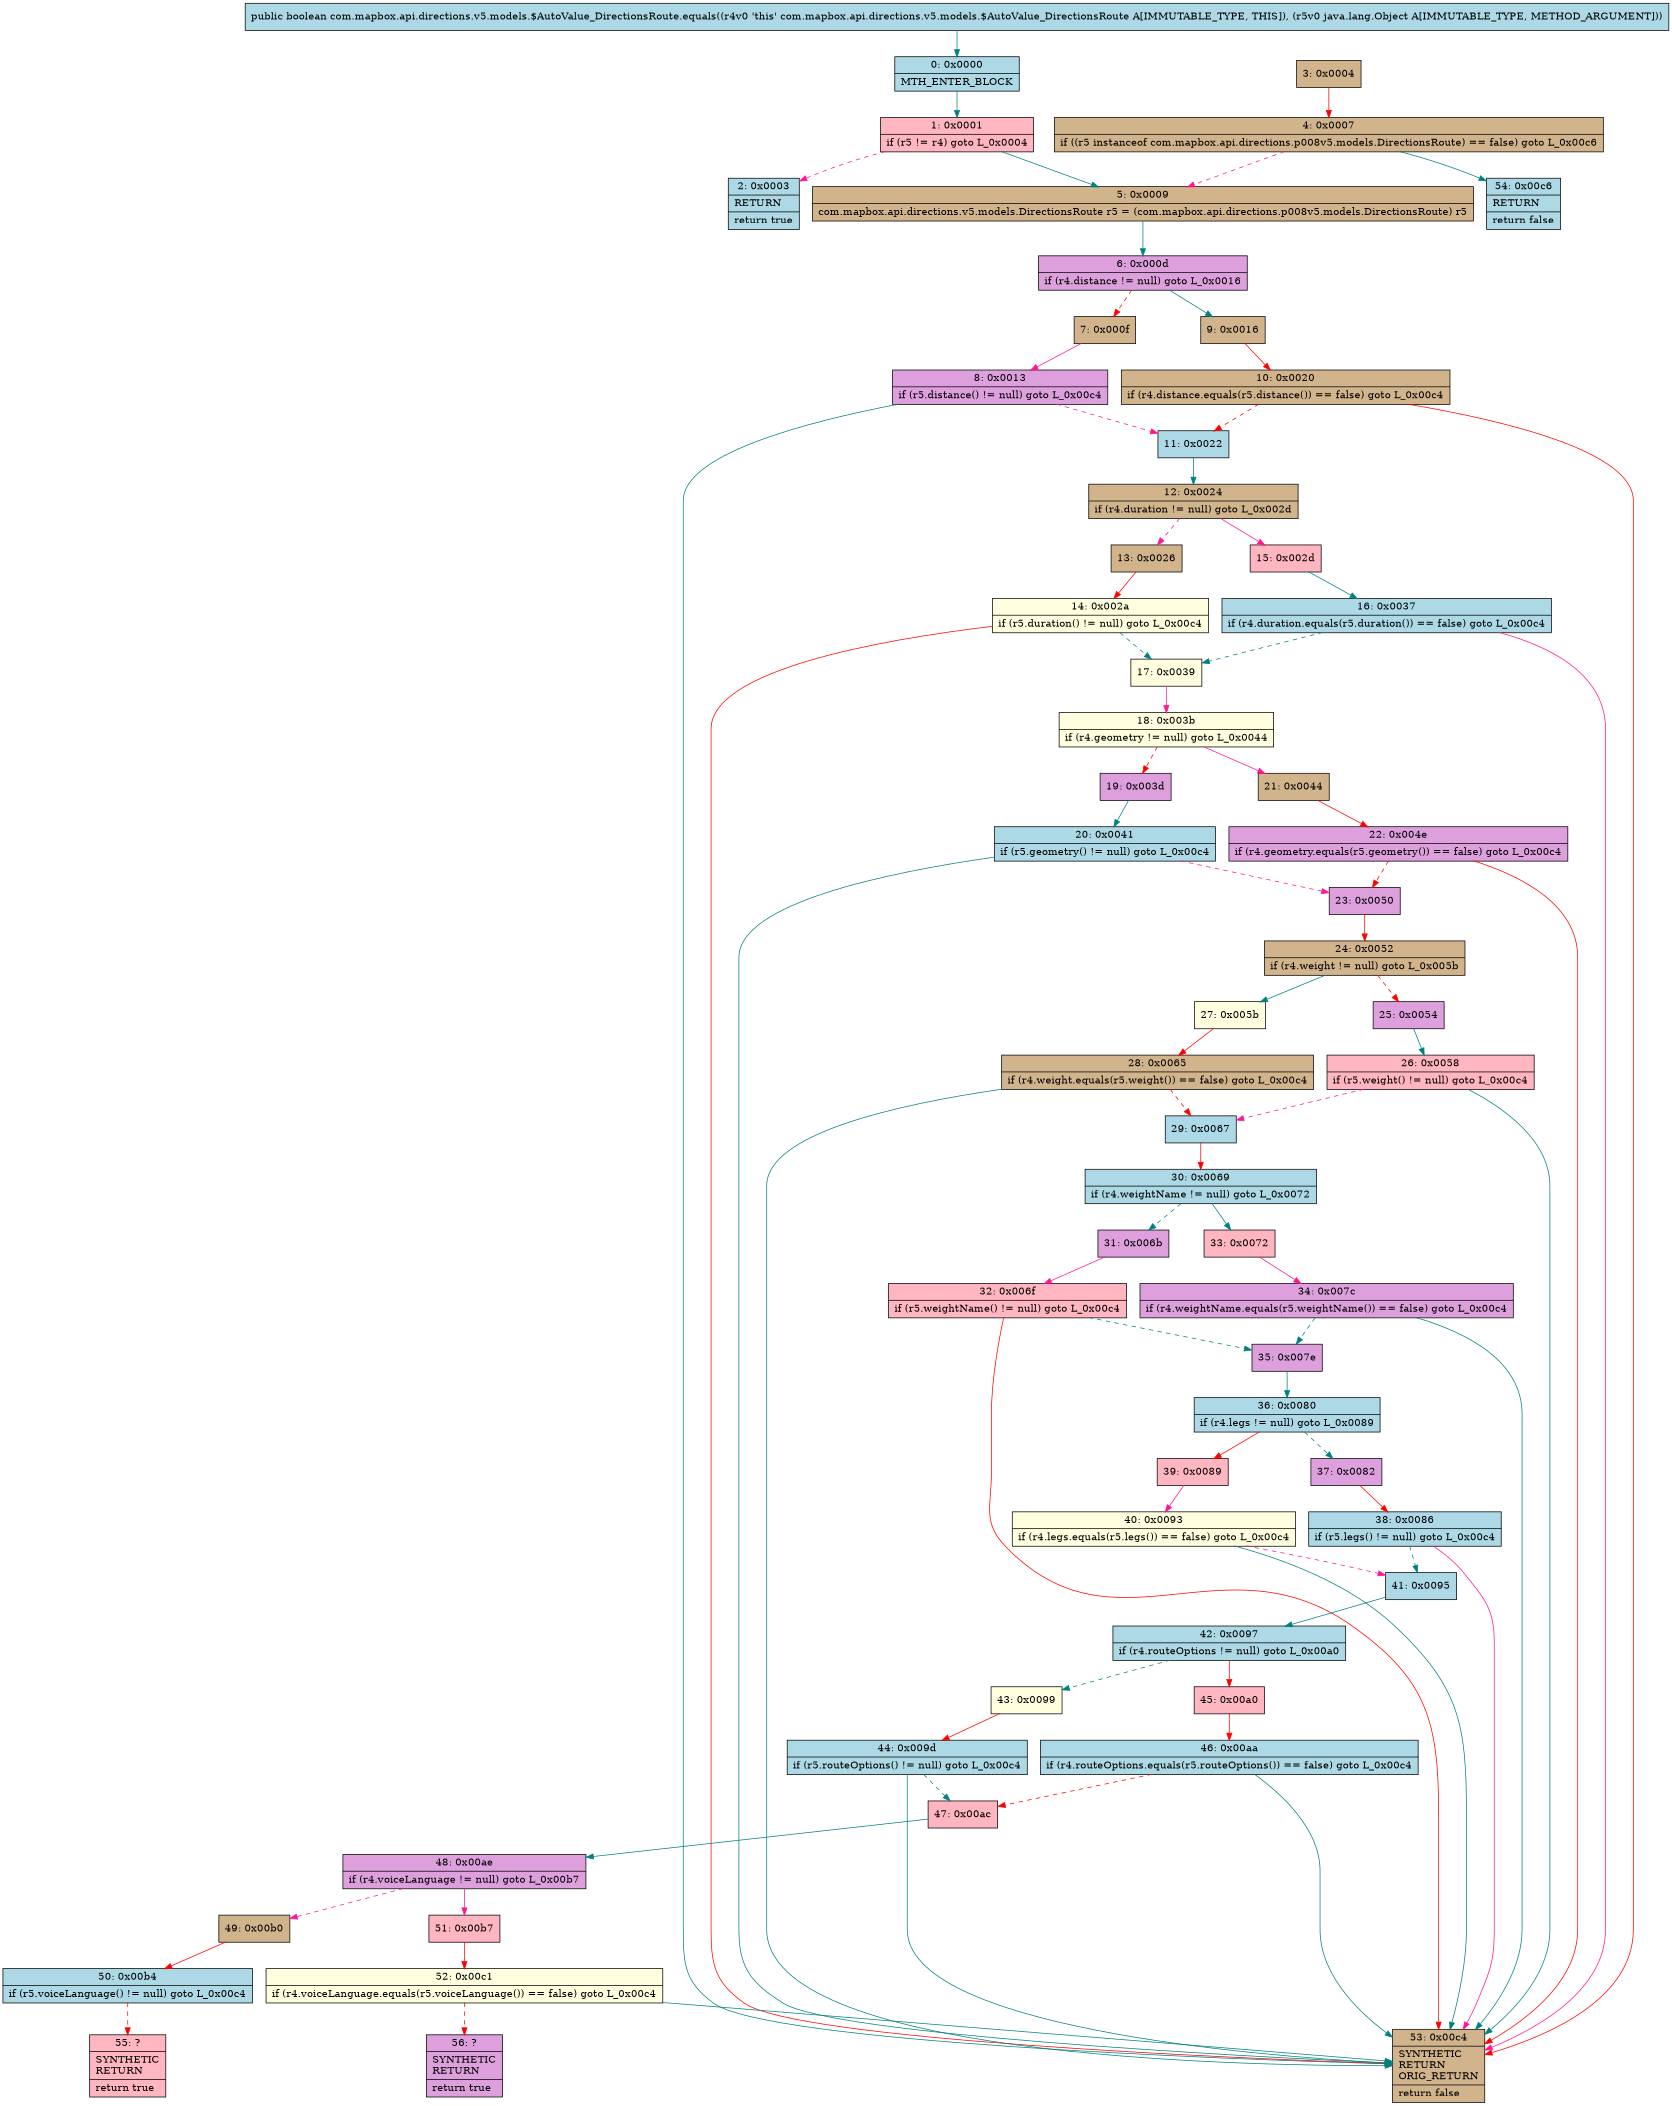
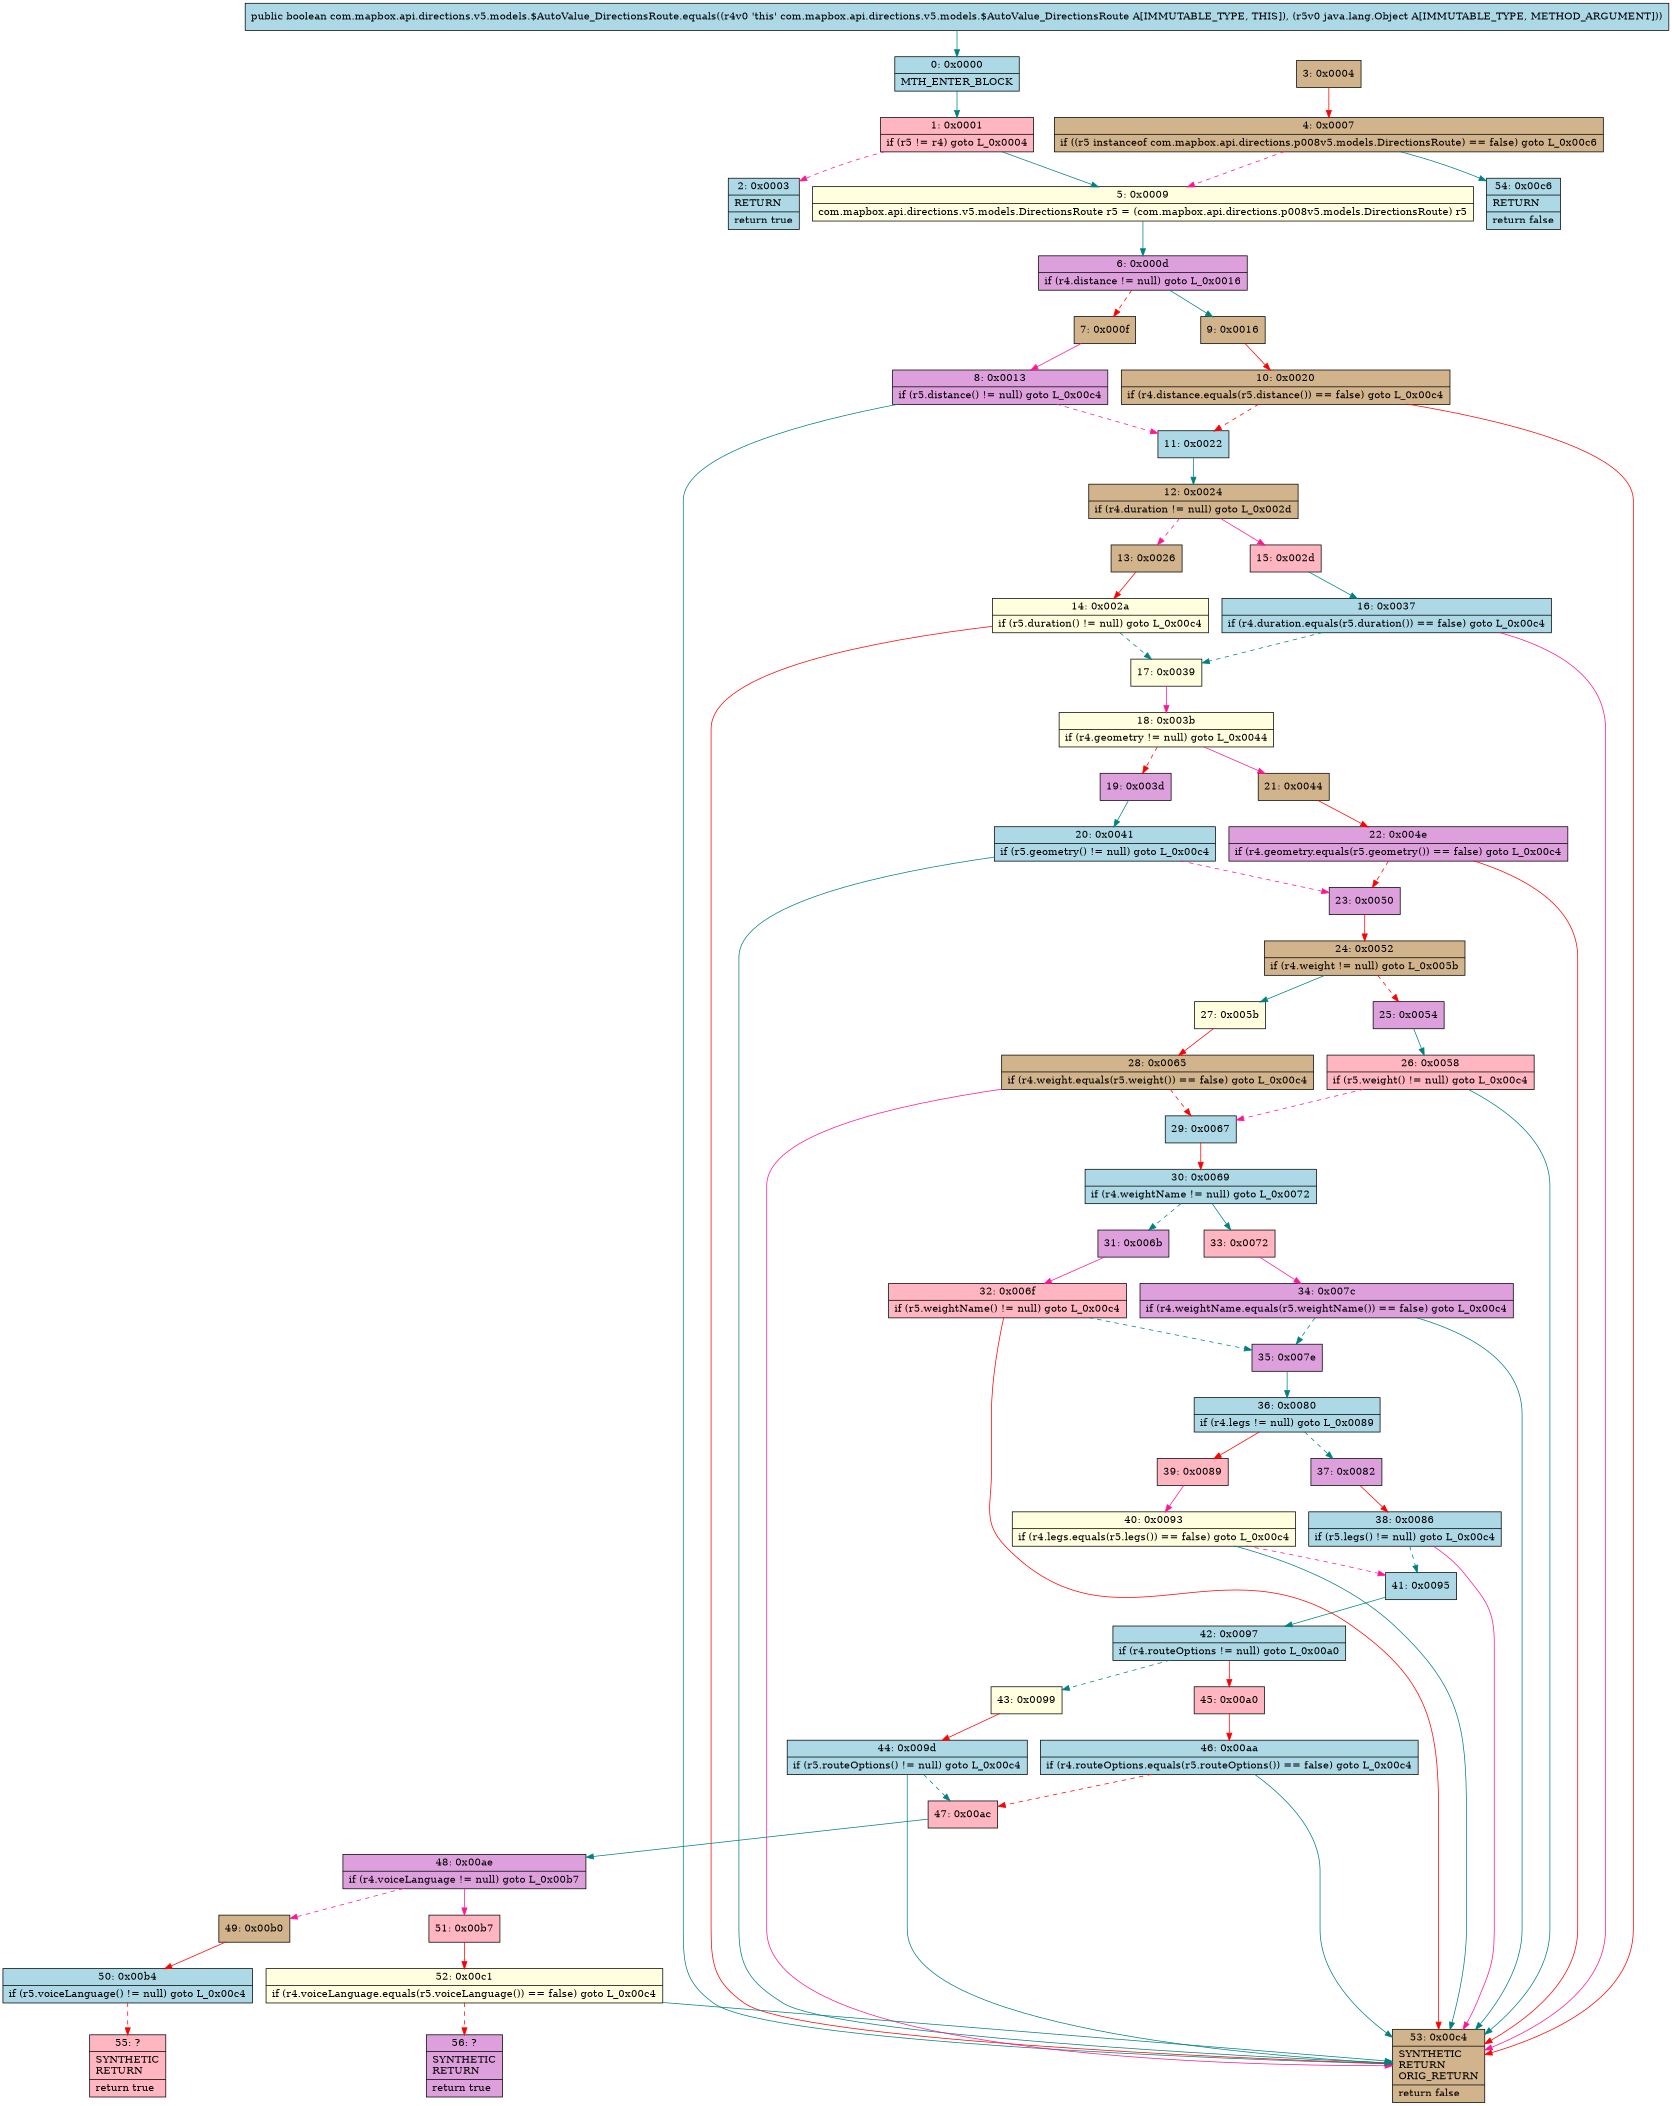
node "5: 0x0009": fillcolor tan -> lightyellow
edge "28: 0x0065" -> "53: 0x00c4": color teal -> deeppink
